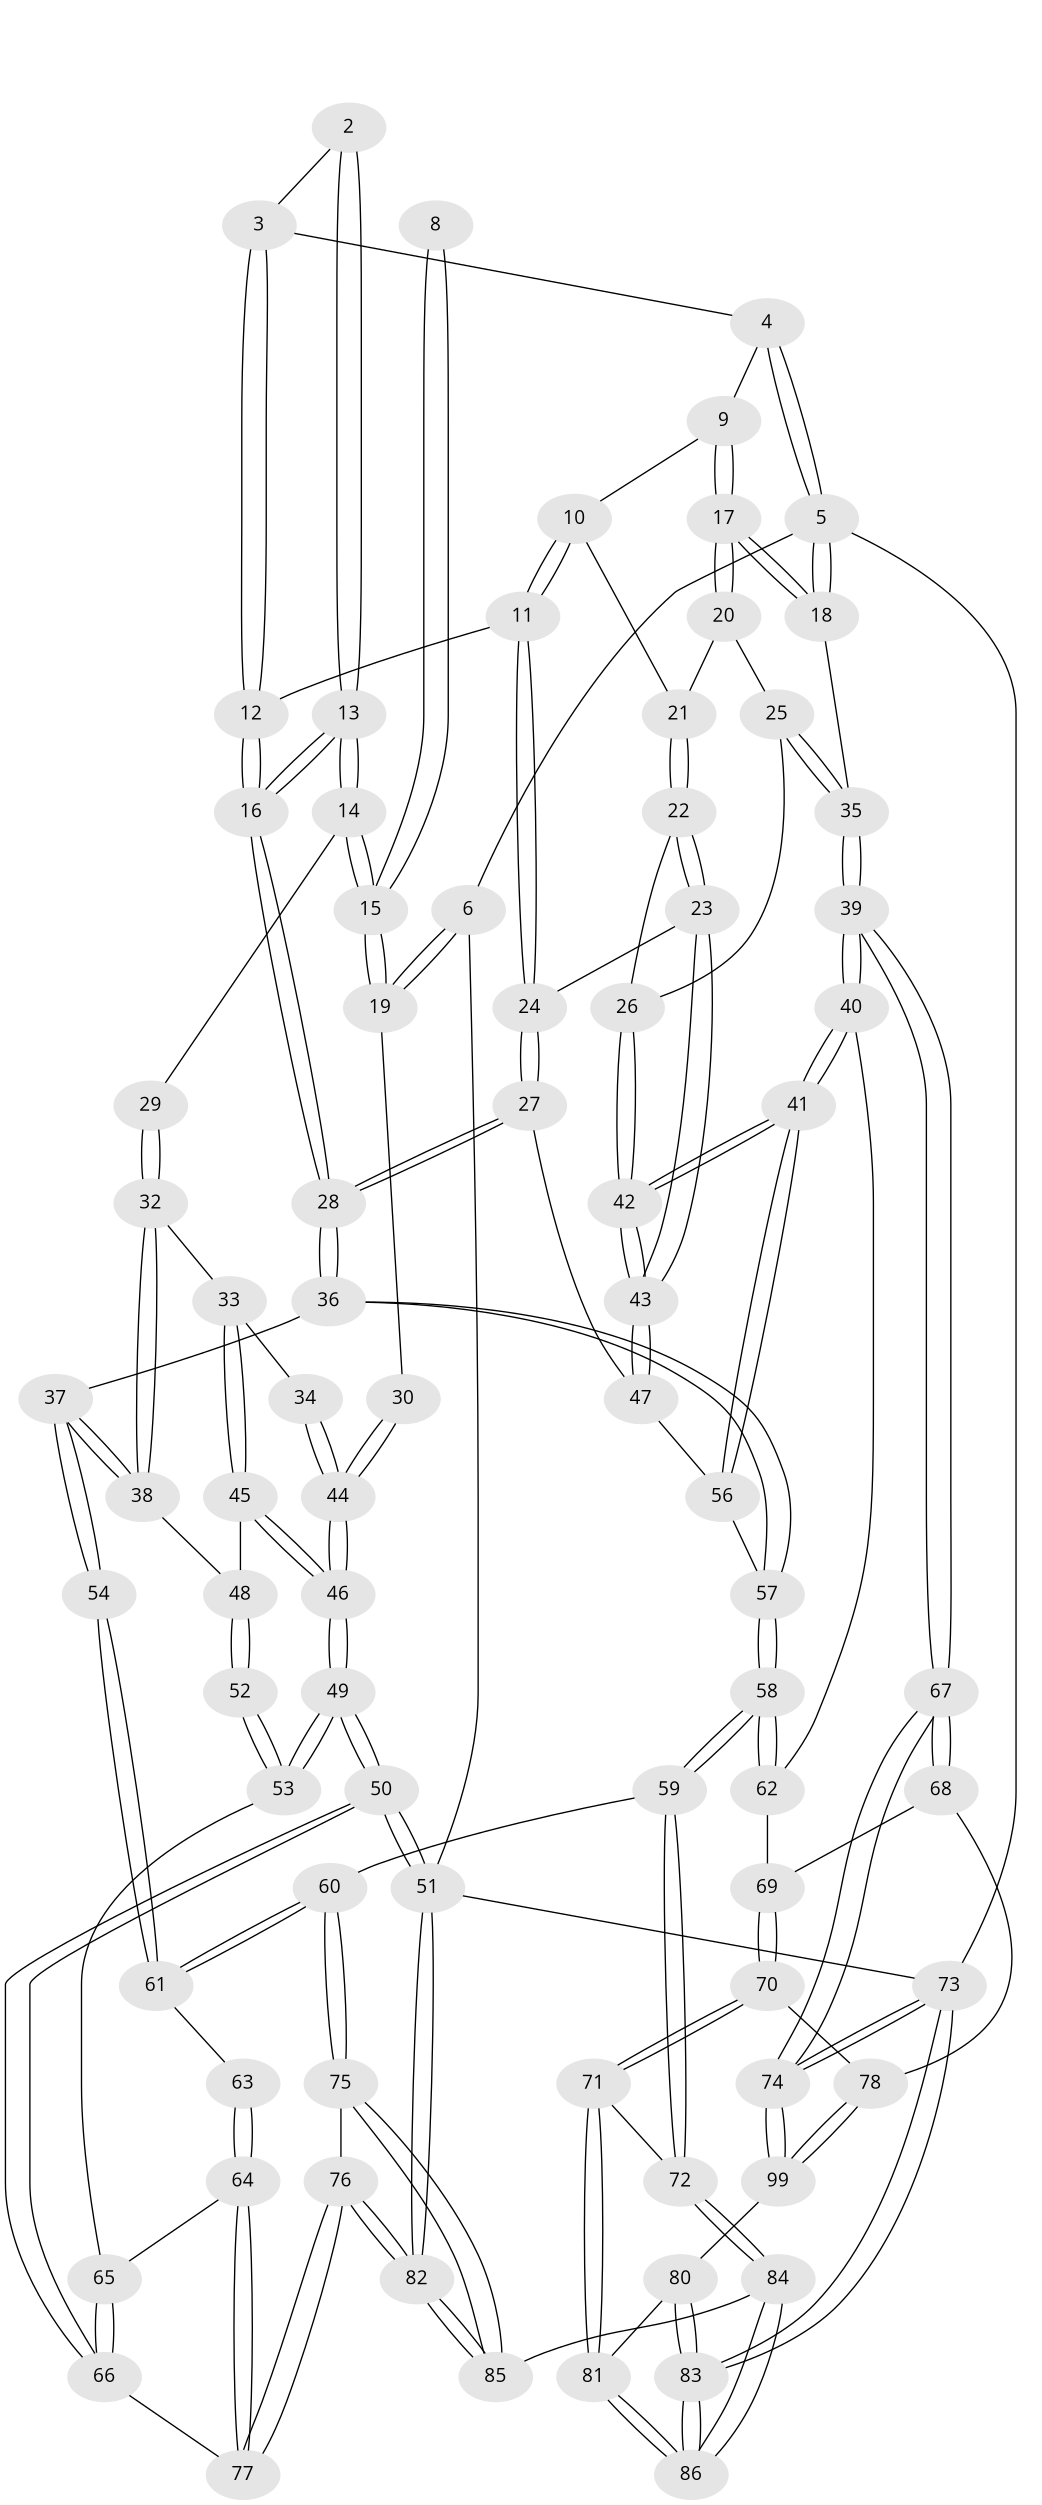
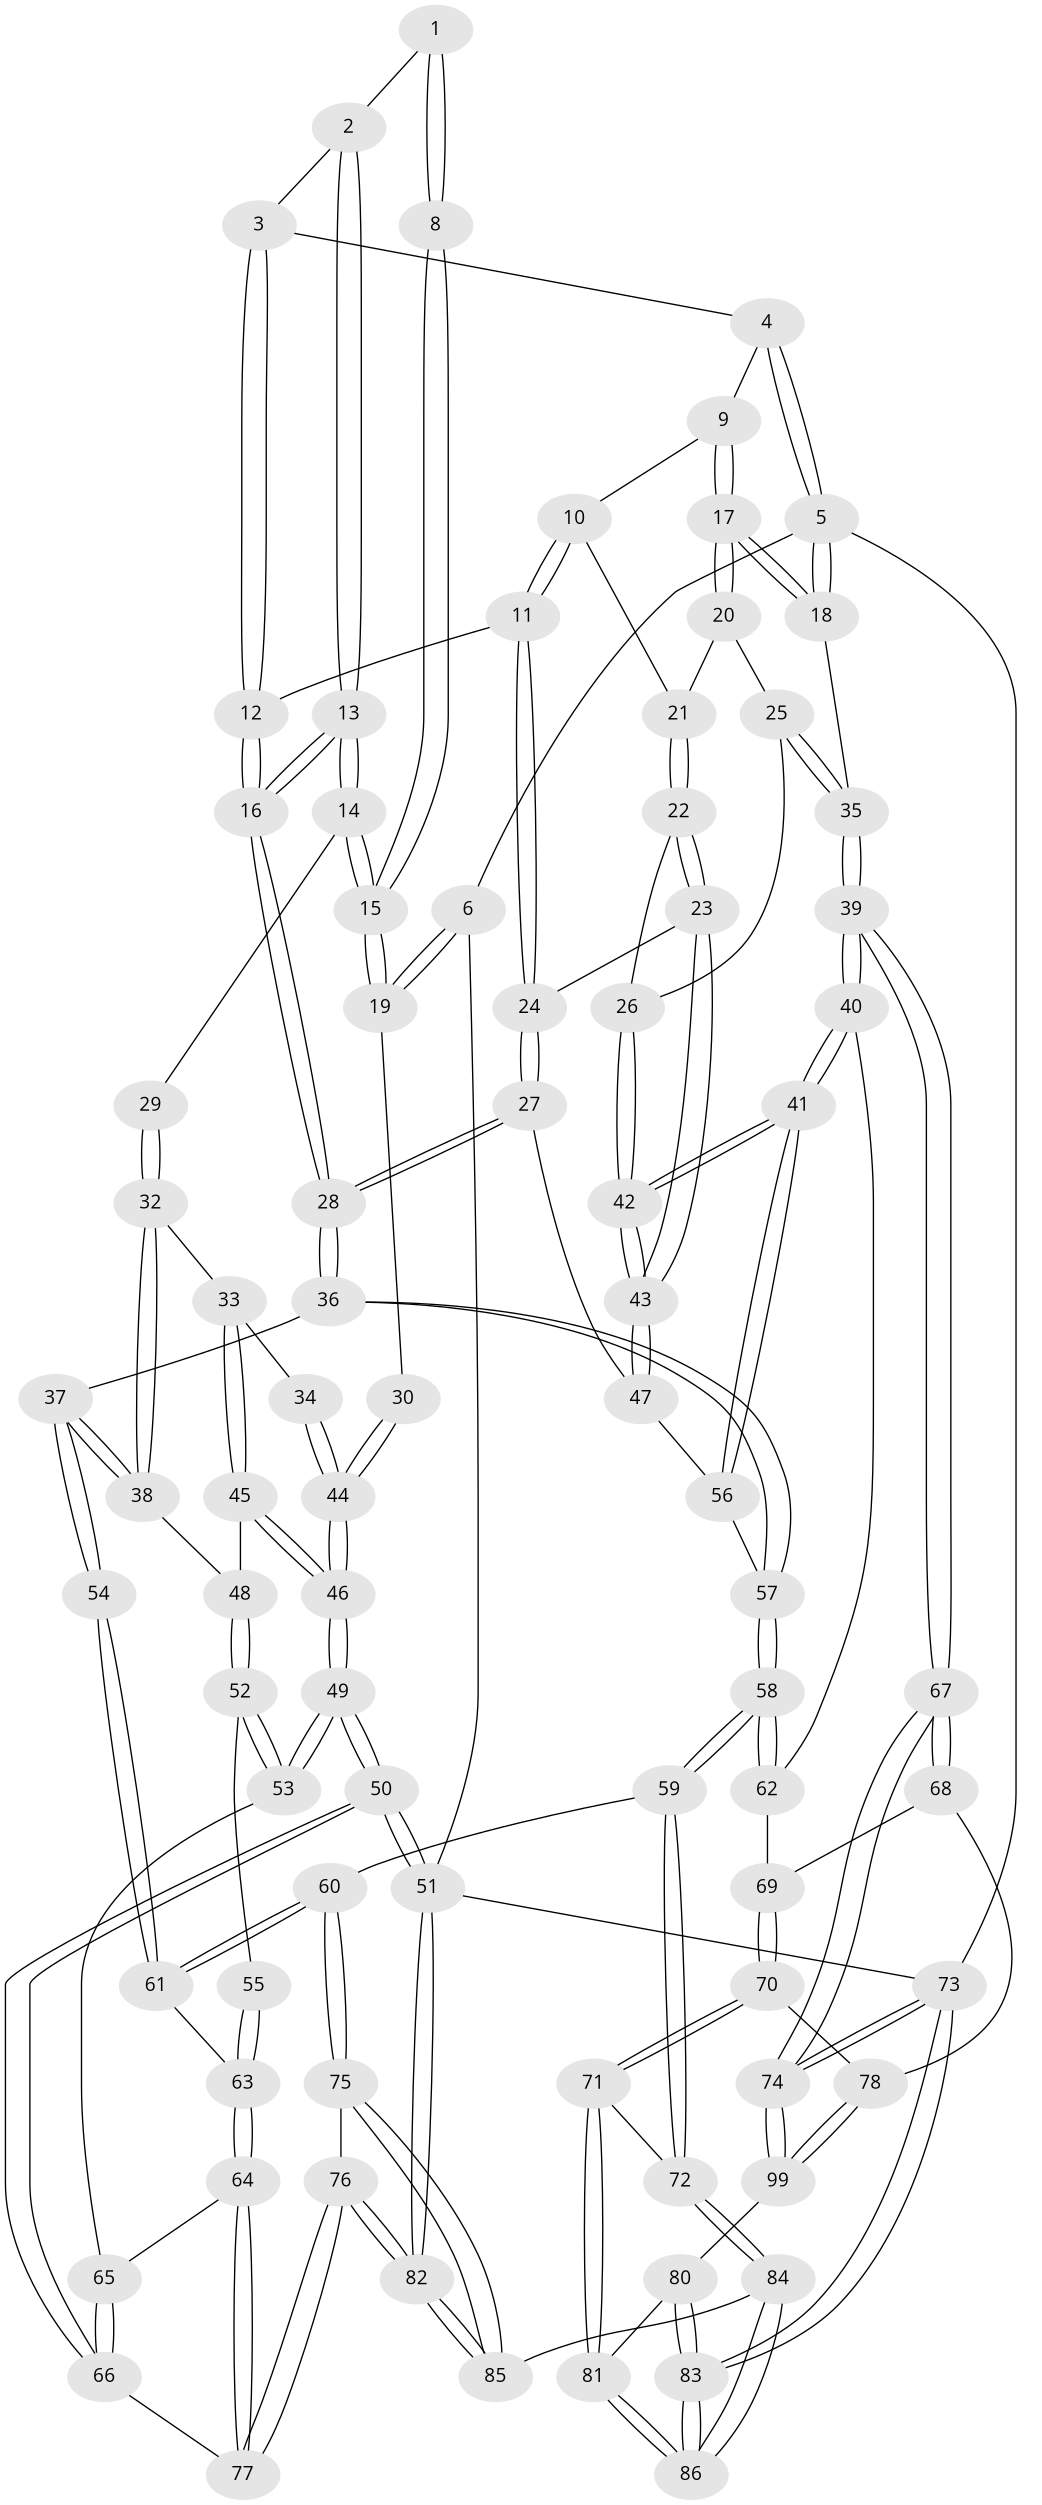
node "1": added
node "55": added
